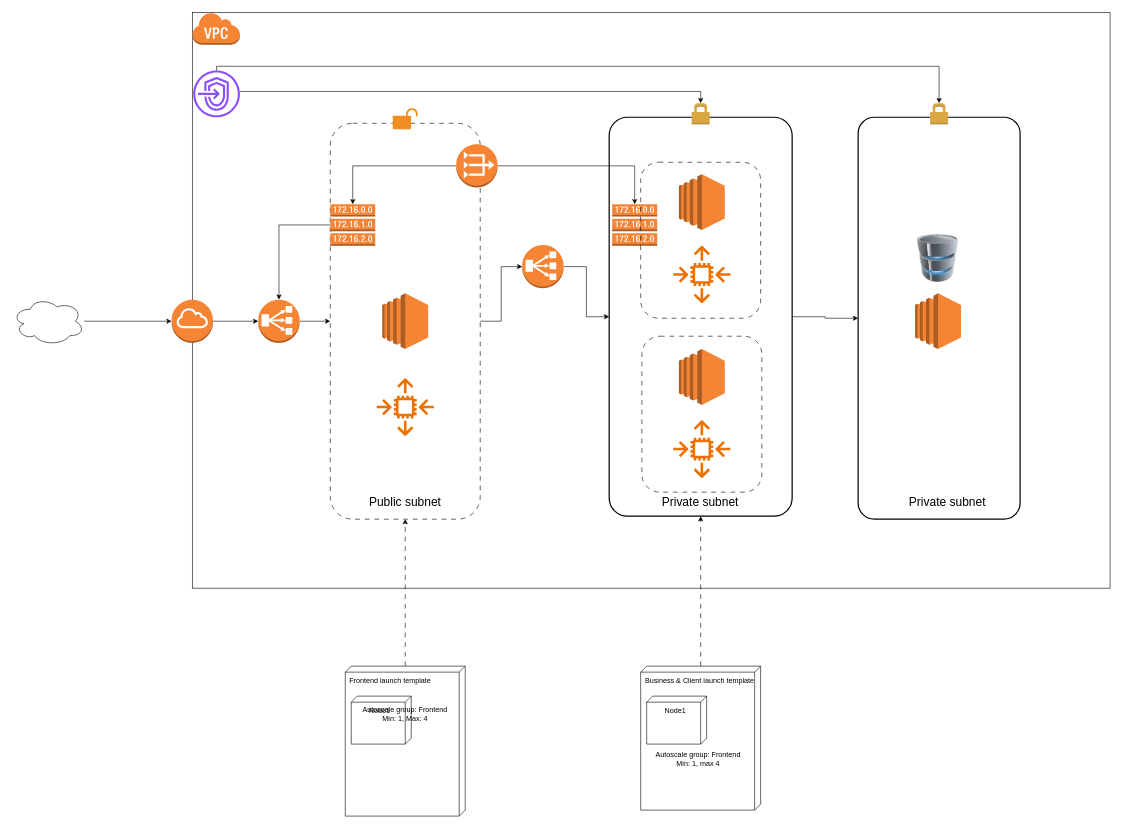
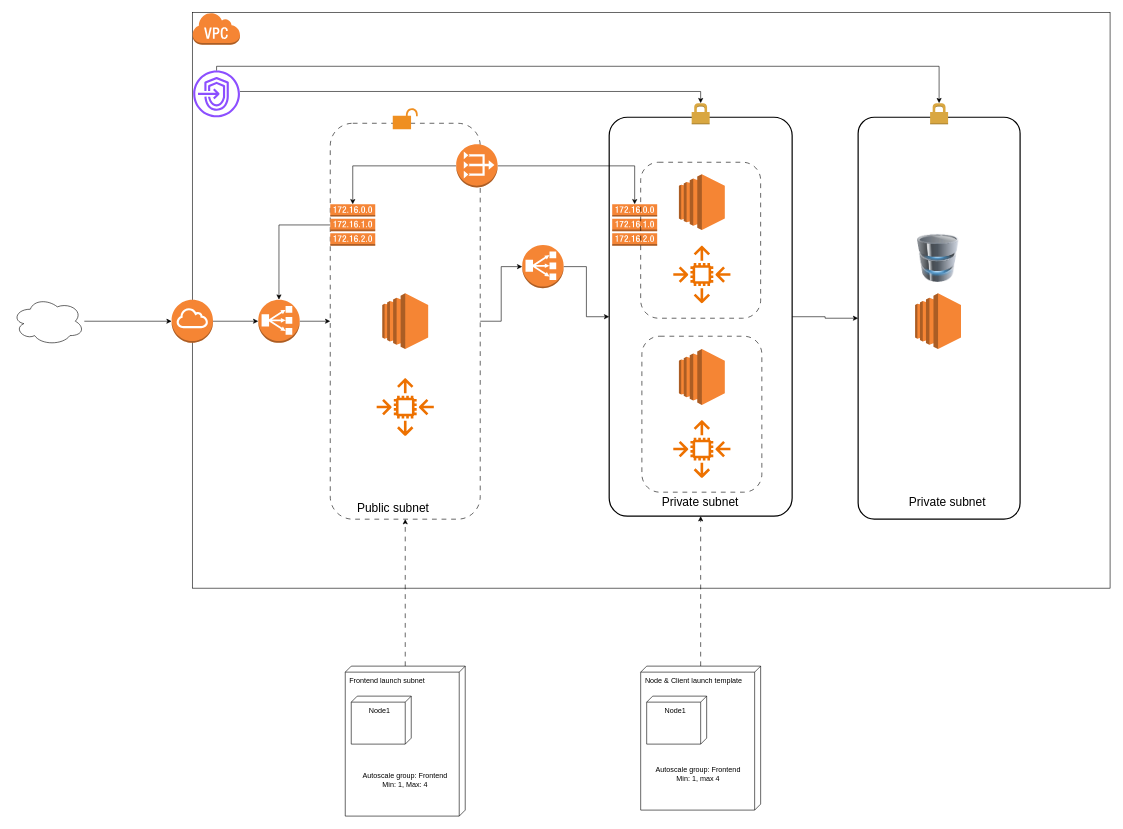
node "Public subnet": moved (405, 501) -> (393, 507)
node "Frontend launch template": label "Frontend launch template" -> "Frontend launch subnet"
node "Business & Client launch template": label "Business & Client launch template" -> "Node & Client launch template"
node "Autoscale group: Frontend Min: 1, Max: 4": moved (405, 714) -> (405, 780)
node "Autoscale group: Frontend Min: 1, max 4": moved (699, 759) -> (699, 774)
